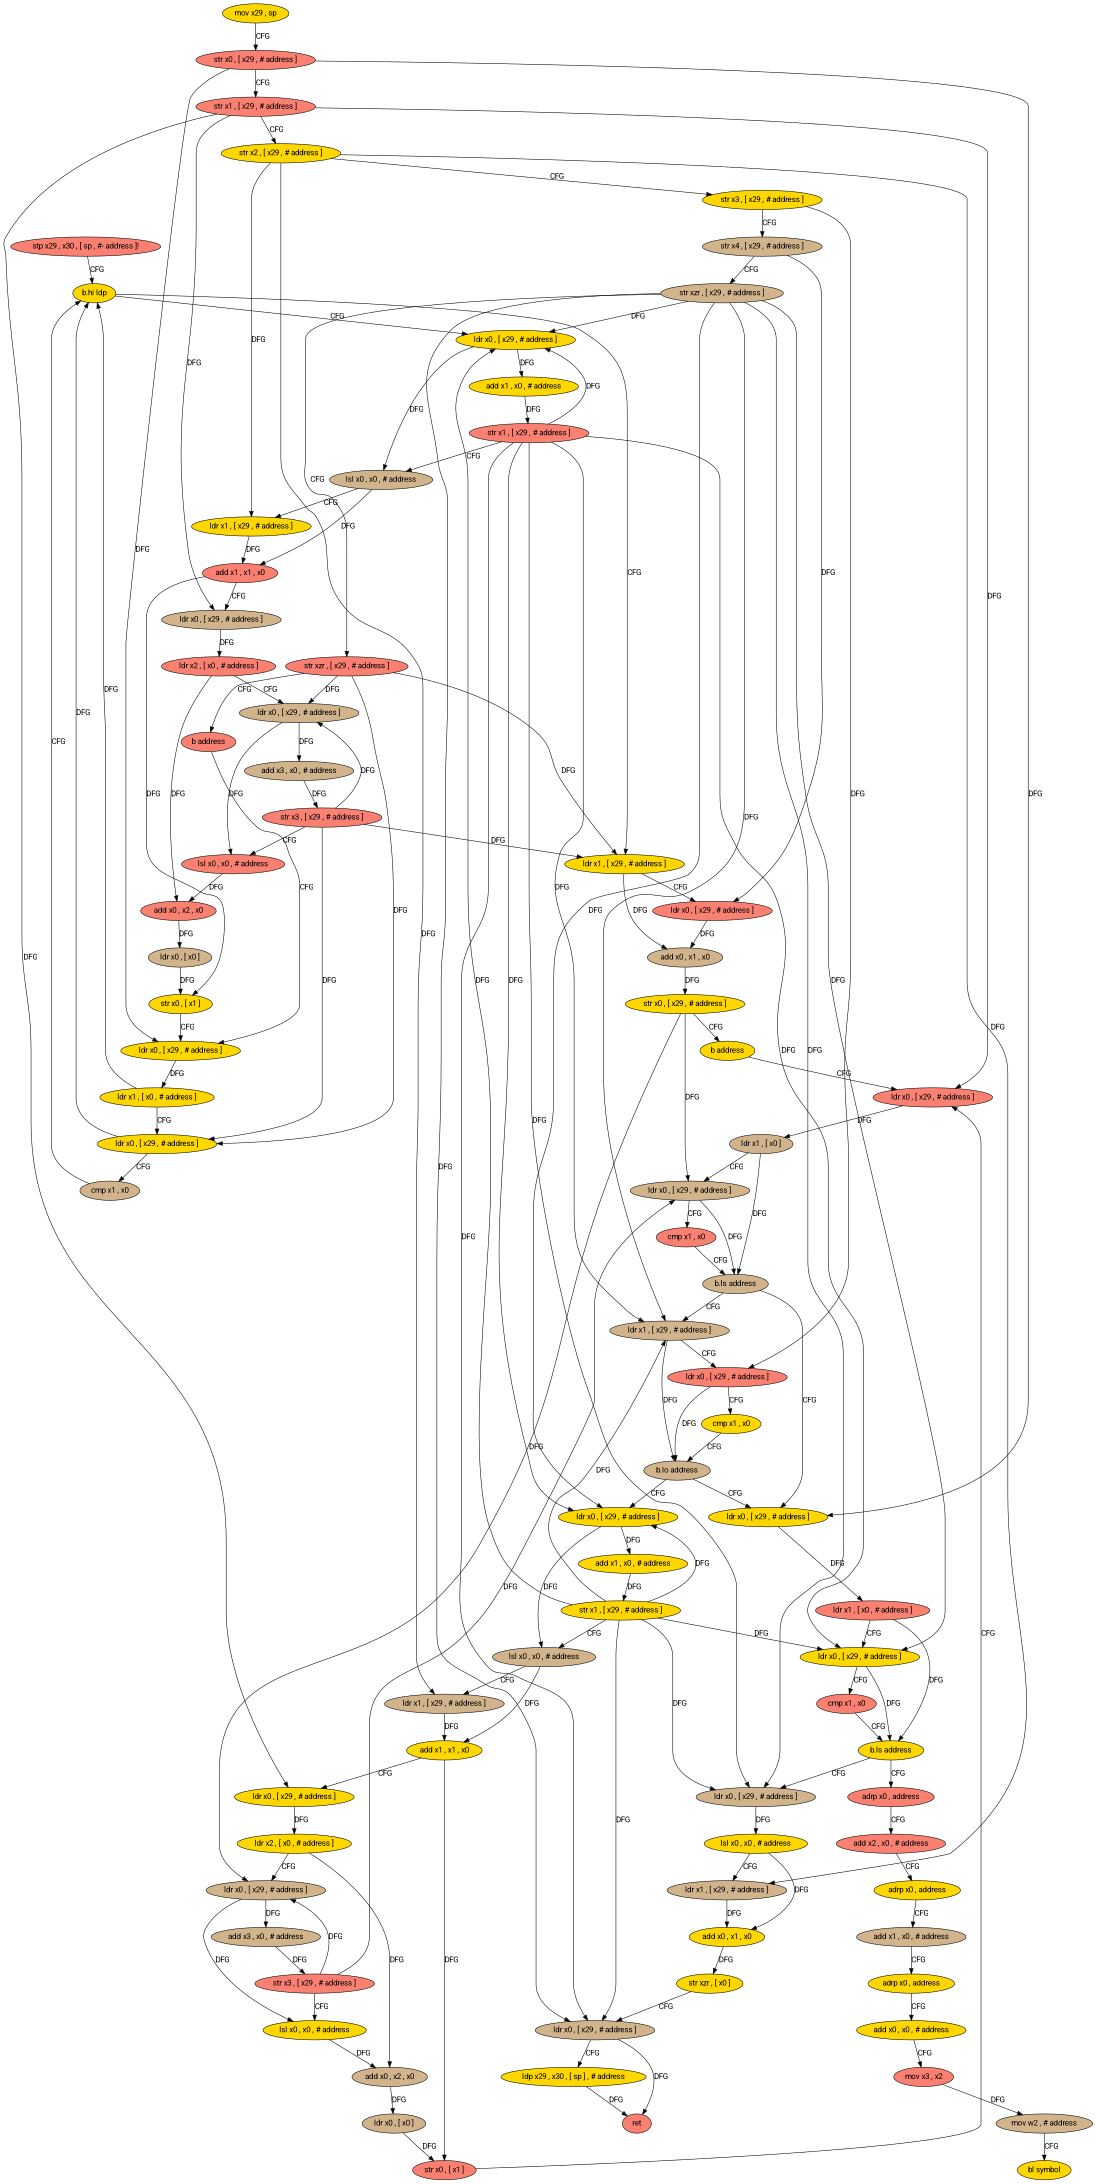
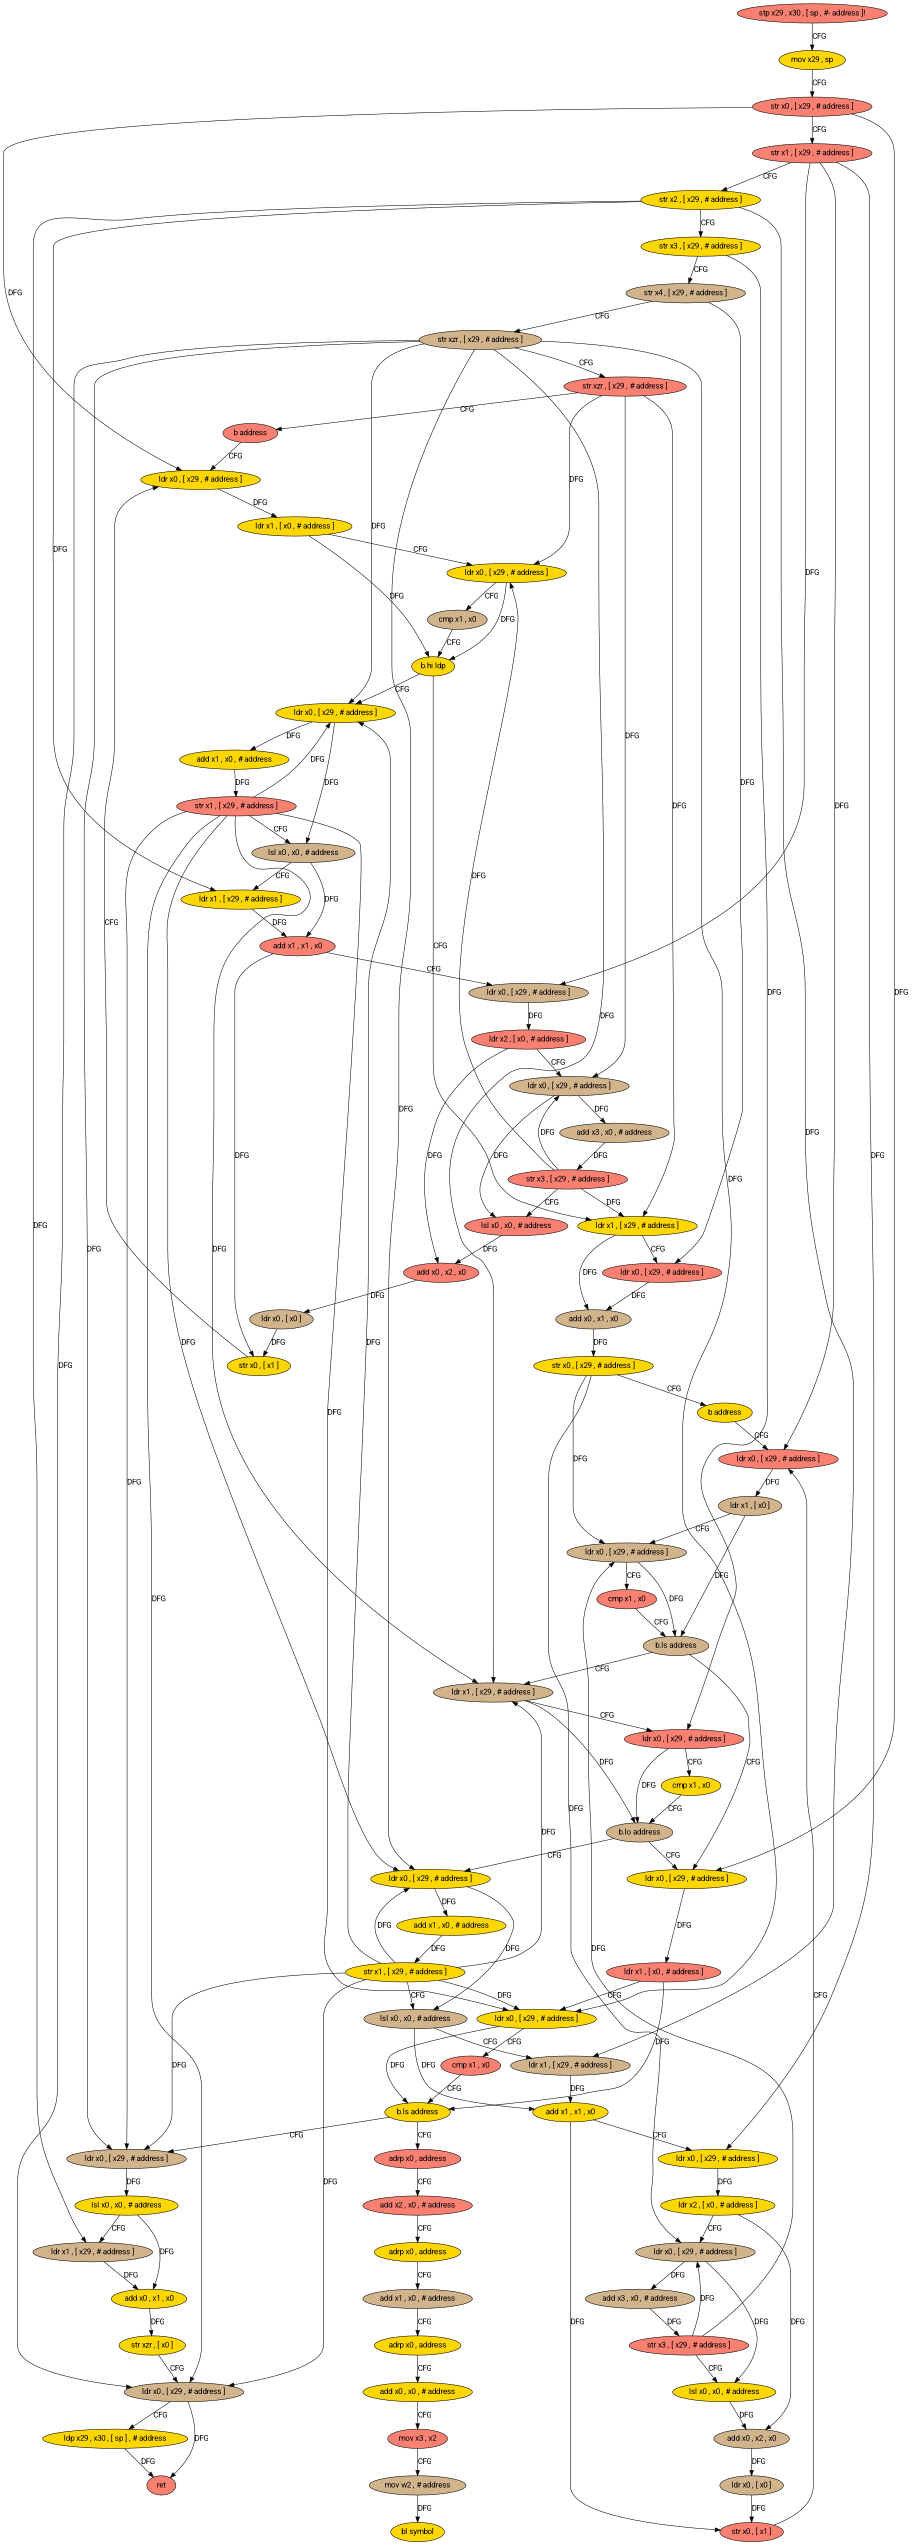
edge "stp x29 , x30 , [ sp , #- address ]!" -> "b.hi ldp": now "stp x29 , x30 , [ sp , #- address ]!" -> "mov x29 , sp"
edge "mov x3 , x2" -> "mov w2 , # address": label "DFG" -> "CFG"
edge "mov w2 , # address" -> "bl symbol": label "CFG" -> "DFG"
